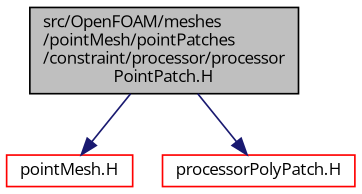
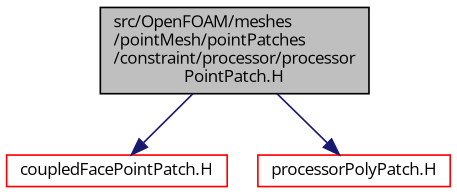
node "pointMesh.H": label "pointMesh.H" -> "coupledFacePointPatch.H"
